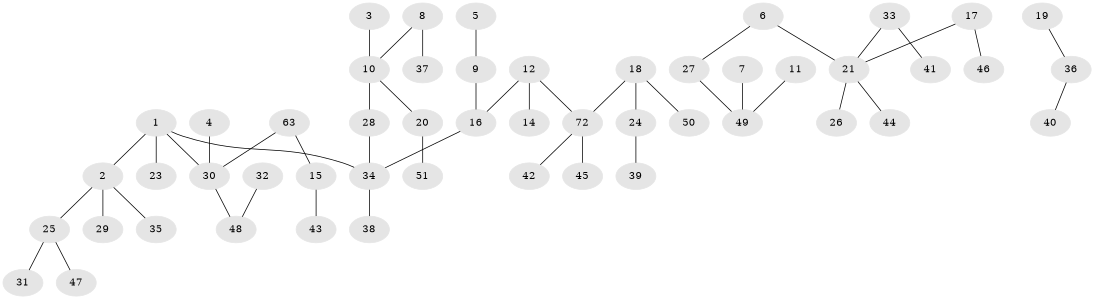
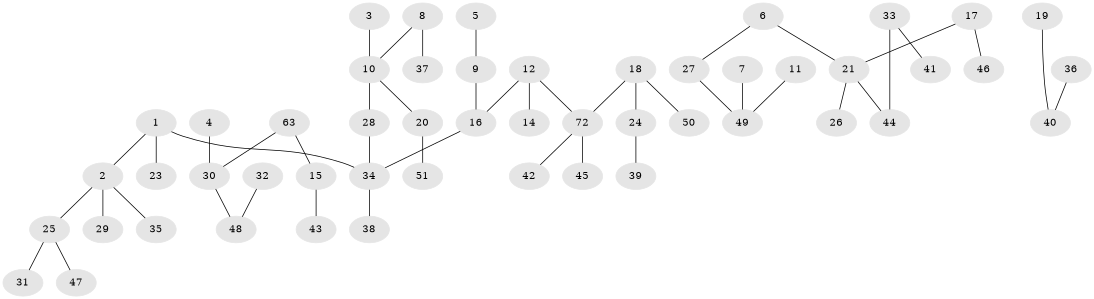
edge "33" -- "21": now "33" -- "44"
edge "19" -- "36": now "19" -- "40"
edge "1" -- "30": removed
